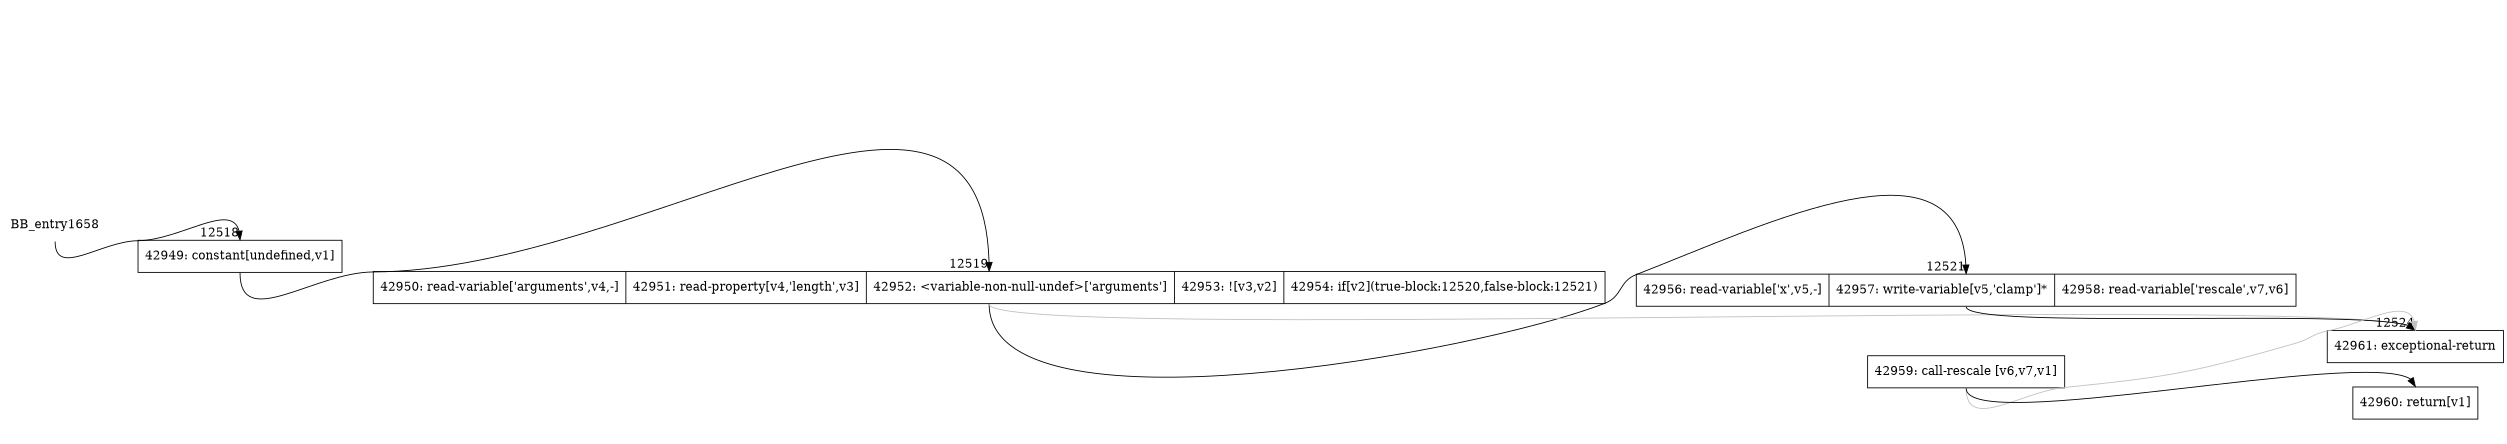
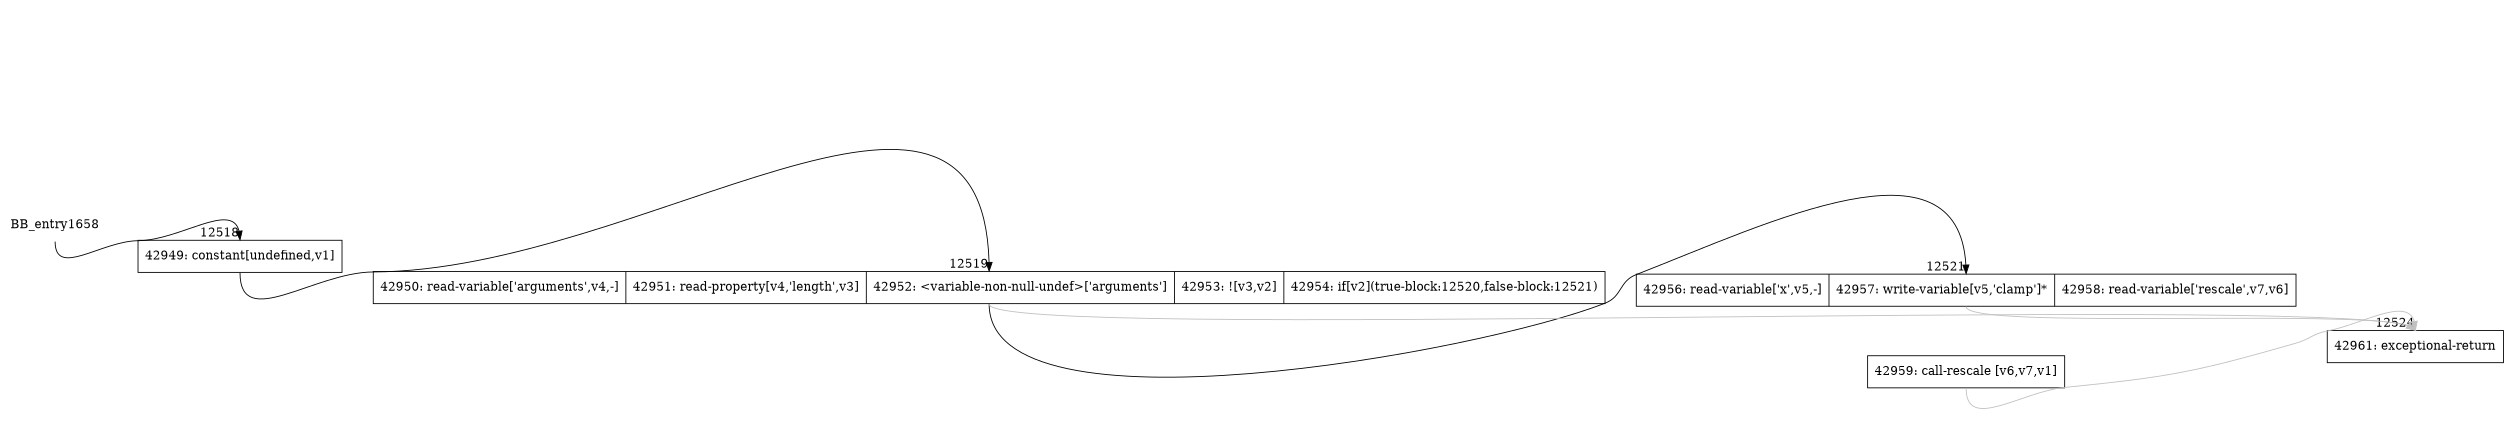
edge "42956: read-variable['x',v5,-]" -> "42961: exceptional-return": color black -> gray
node "42960: return[v1]": removed
